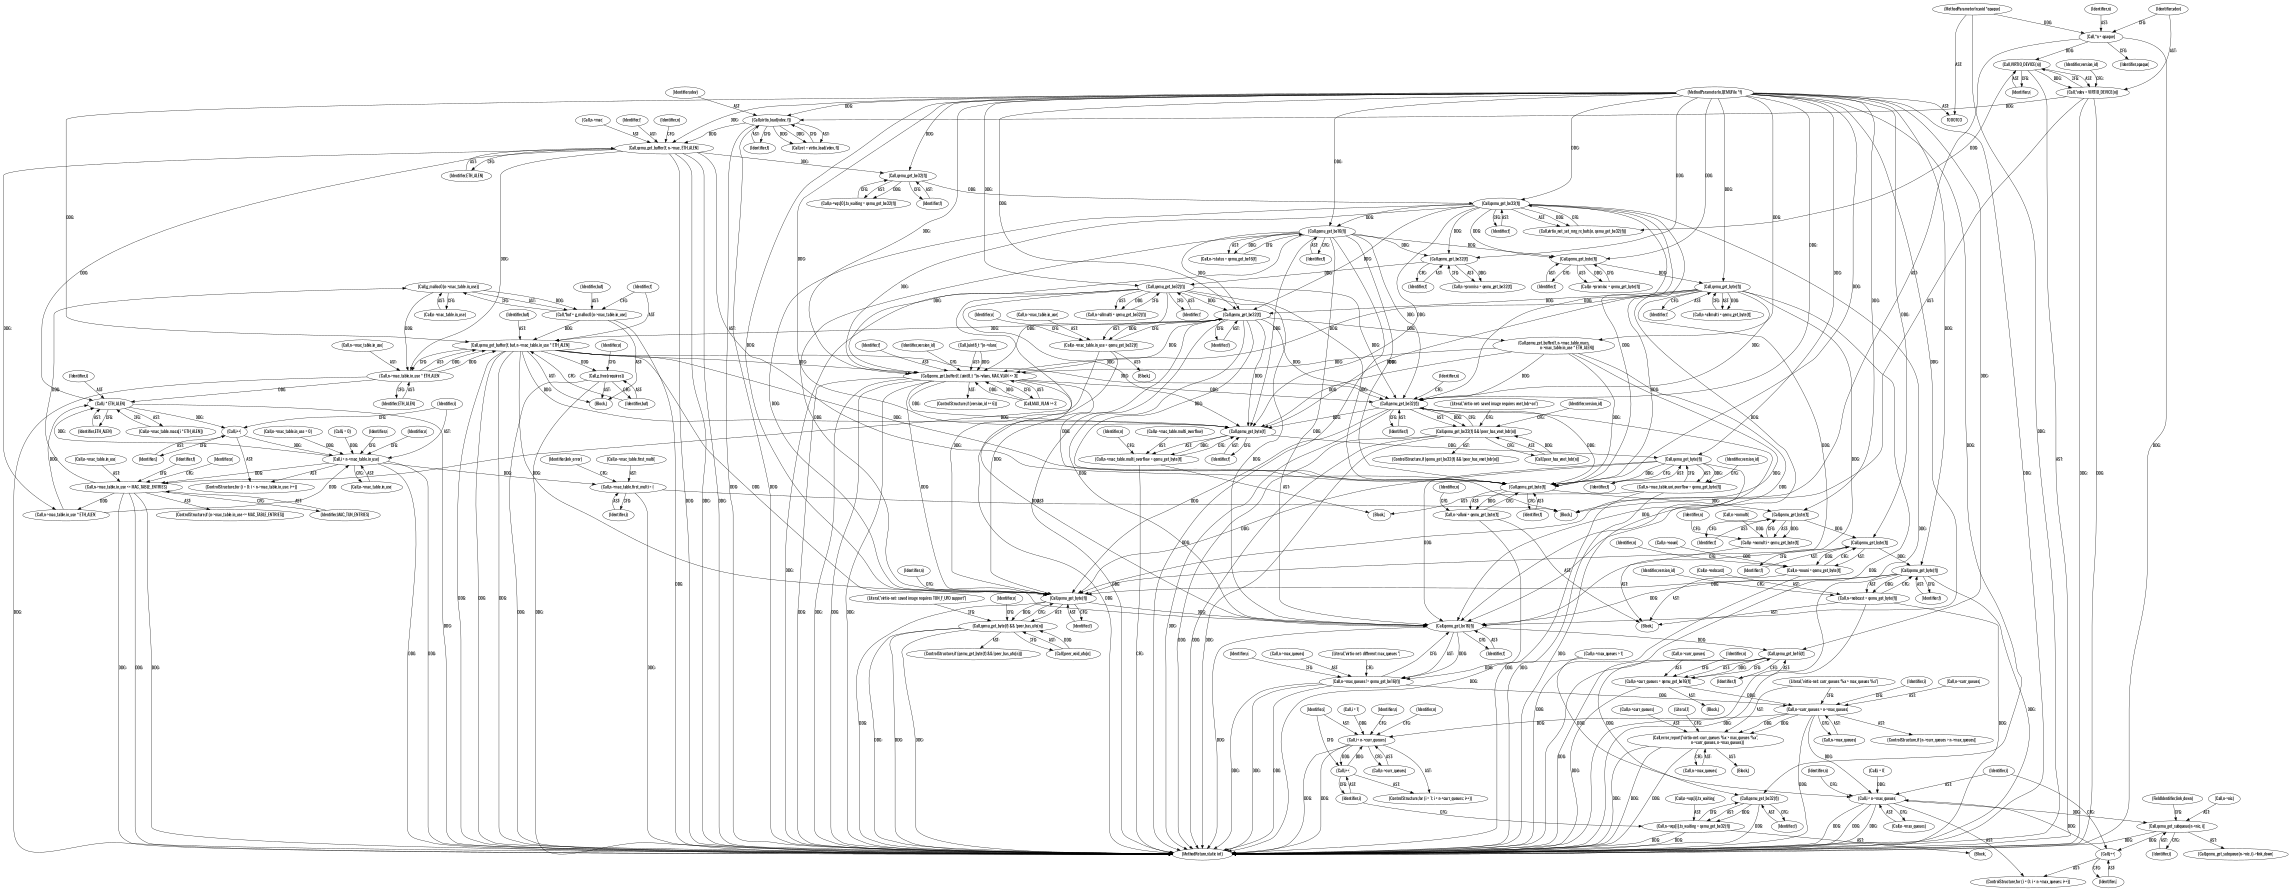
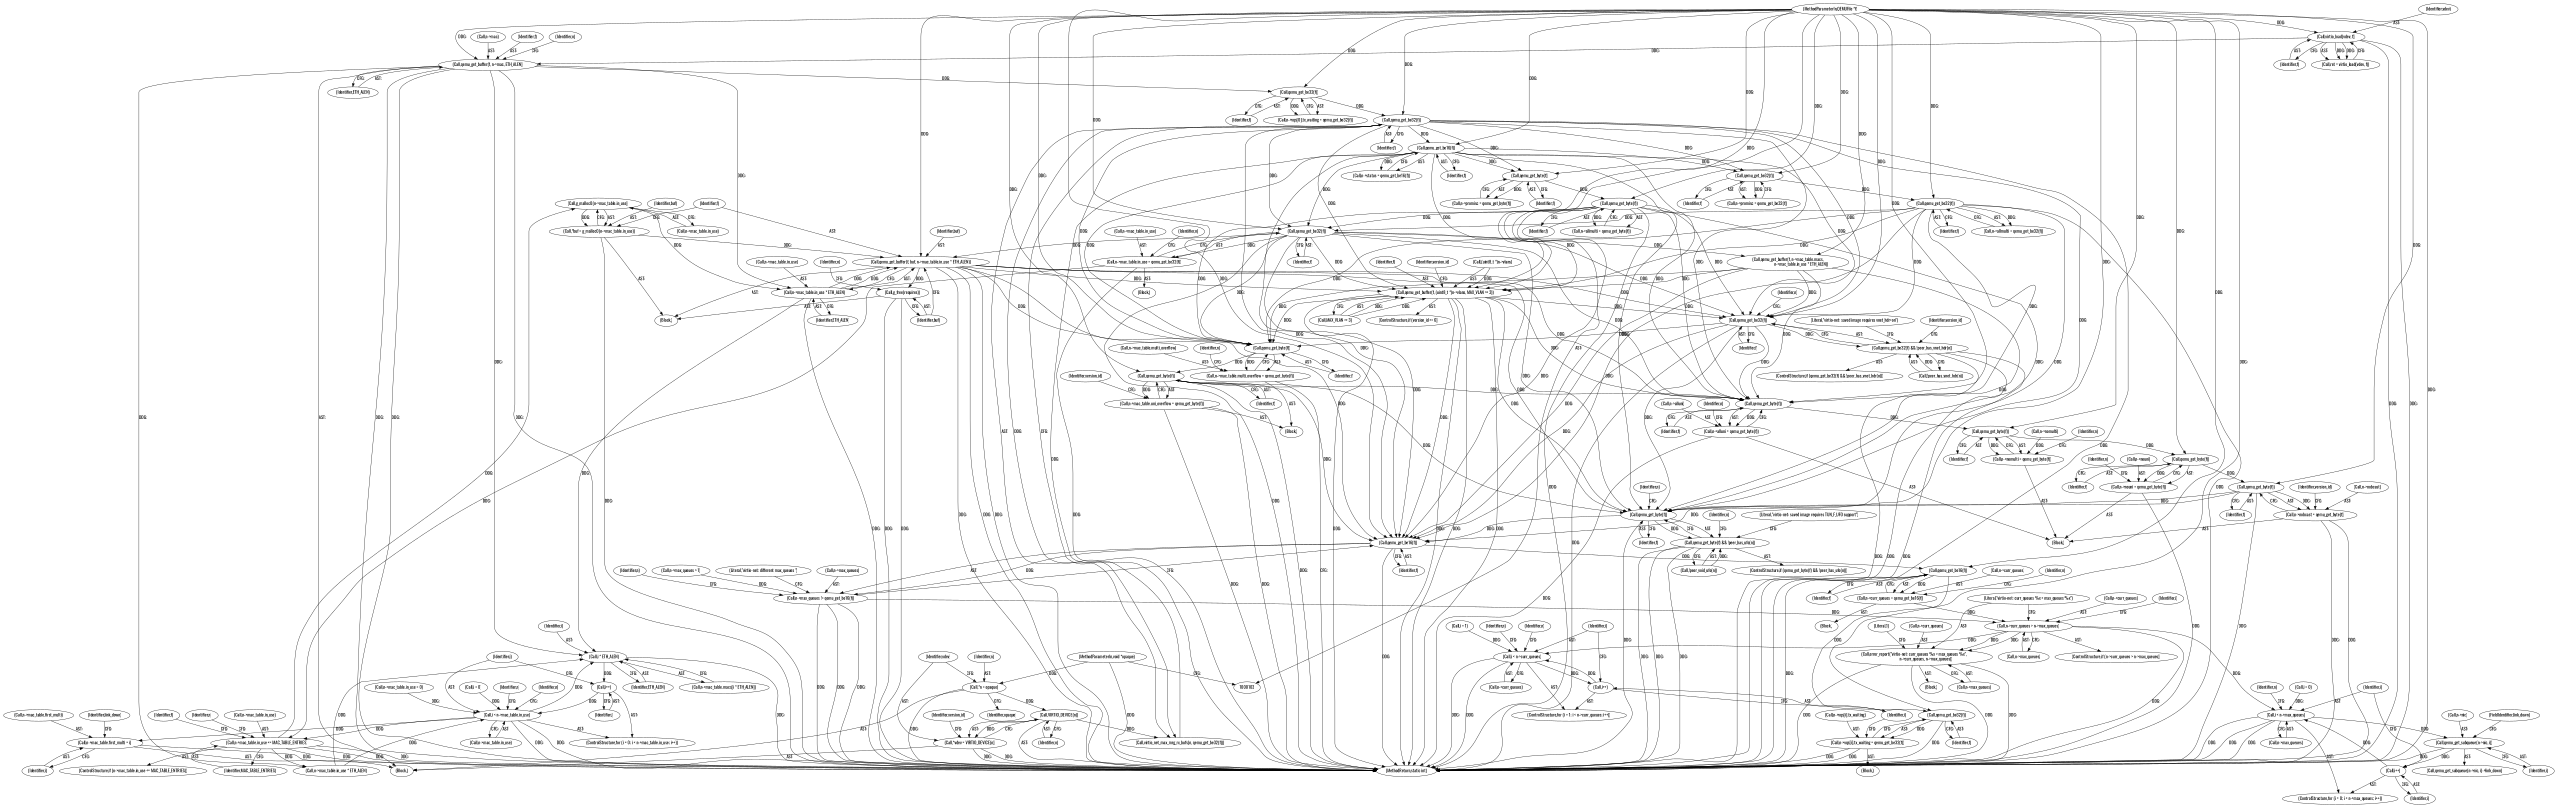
edge "(MethodParameterIn,void *opaque)" -> "1000103": label "AST: " -> "CFG: "
edge "(Call,*vdev = VIRTIO_DEVICE(n))" -> "(Call,virtio_load(vdev, f))": removed, label "DDG:"
node "(Call,virtio_net_set_mrg_rx_bufs(n, qemu_get_be32(f)))": label "(Call,virtio_net_set_mrg_rx_bufs(n, qemu_get_be32(f)))" -> "(Call,virtio_net_max_mrg_rx_bufs(n, qemu_get_be32(f)))"
node "(Call,n->alluni)": added
node "(Identifier,link_error)": label "(Identifier,link_error)" -> "(Identifier,link_down)"
node "(Identifier,MAC_TUN_ENTRIES)": label "(Identifier,MAC_TUN_ENTRIES)" -> "(Identifier,MAC_TABLE_ENTRIES)"
edge "(Call,n->nouni)" -> "(Call,n->nouni = qemu_get_byte(f))": label "DDG: " -> "AST: "
edge "(Call,n->max_queues > 1)" -> "(Call,i < n->max_queues)": removed, label "DDG:"
edge "(Call,n->curr_queues = qemu_get_be16(f))" -> "(MethodReturn,static int)": removed, label "DDG:"
